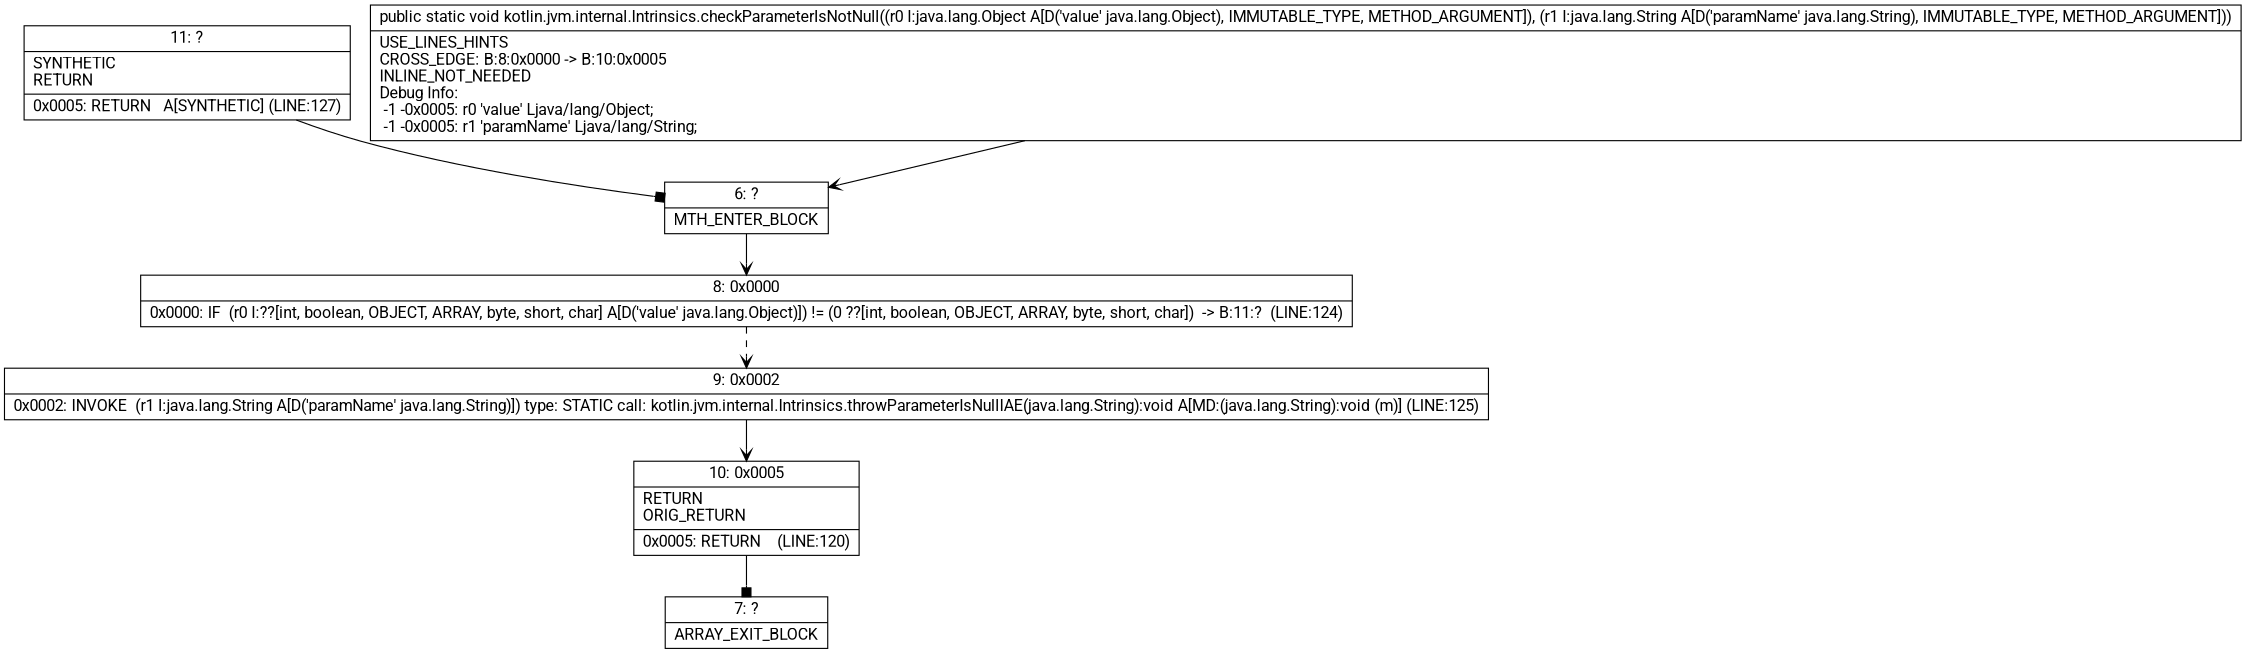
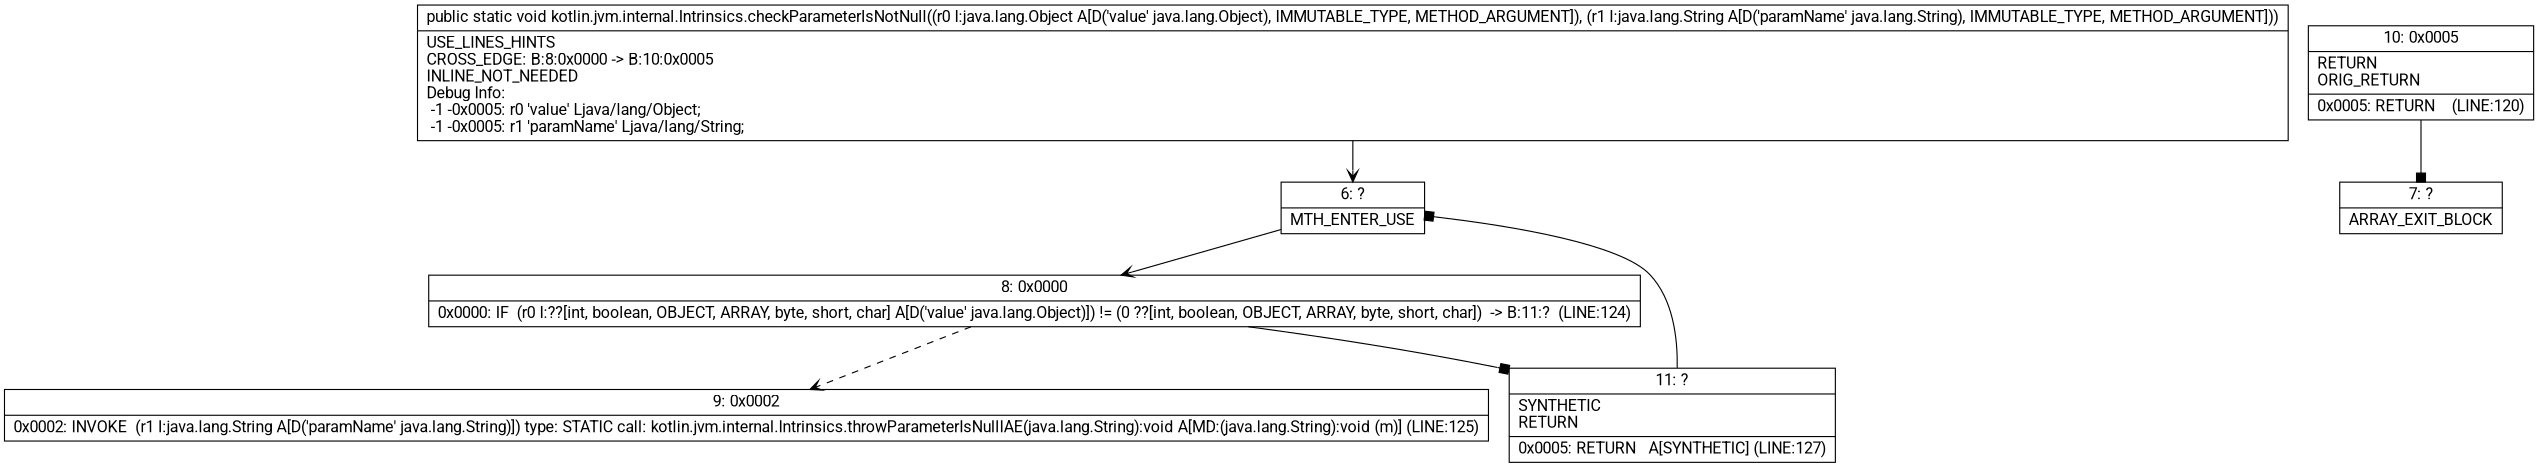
node "6: ?": text "MTH_ENTER_BLOCK" -> "MTH_ENTER_USE"
edge "8: 0x0000" -> "11: ?": added
edge "9: 0x0002" -> "10: 0x0005": removed
